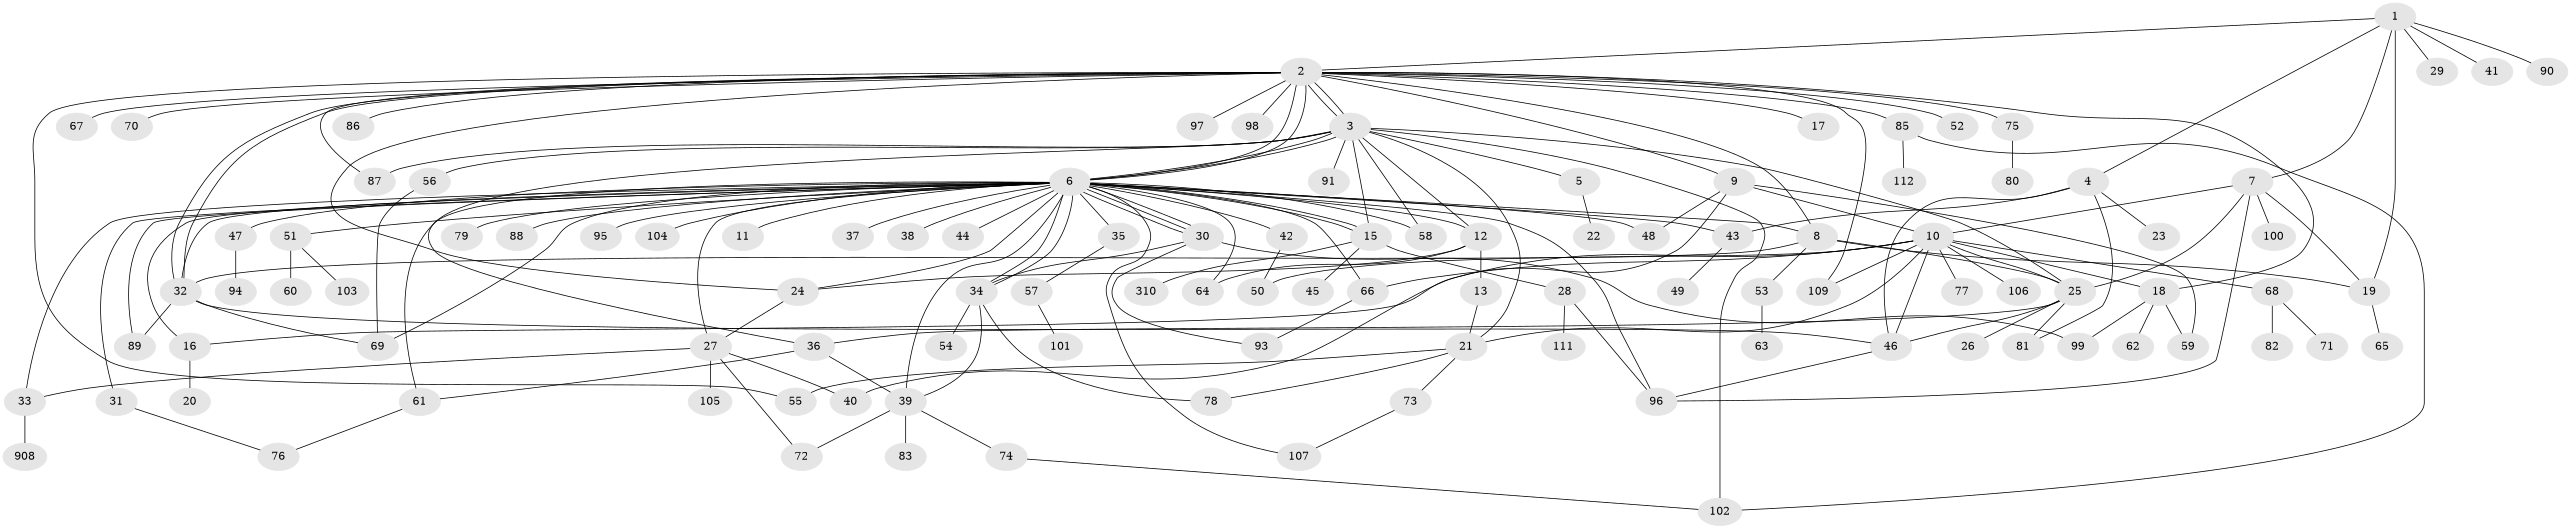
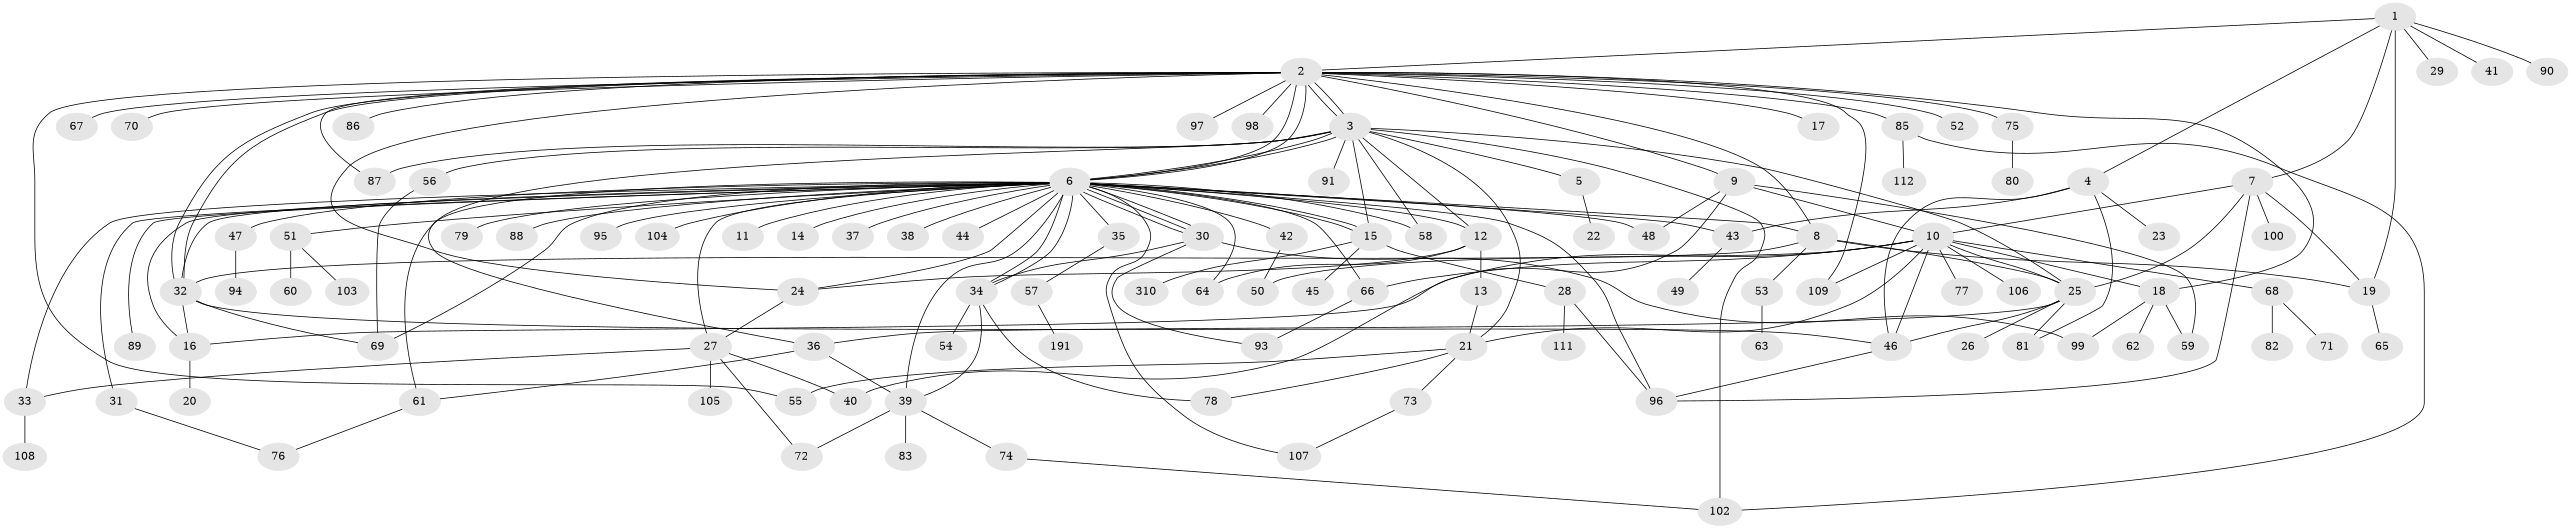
node "14": added
edge "32" -- "89": now "32" -- "16"
node "101": label "101" -> "191"
node "908": label "908" -> "108"
